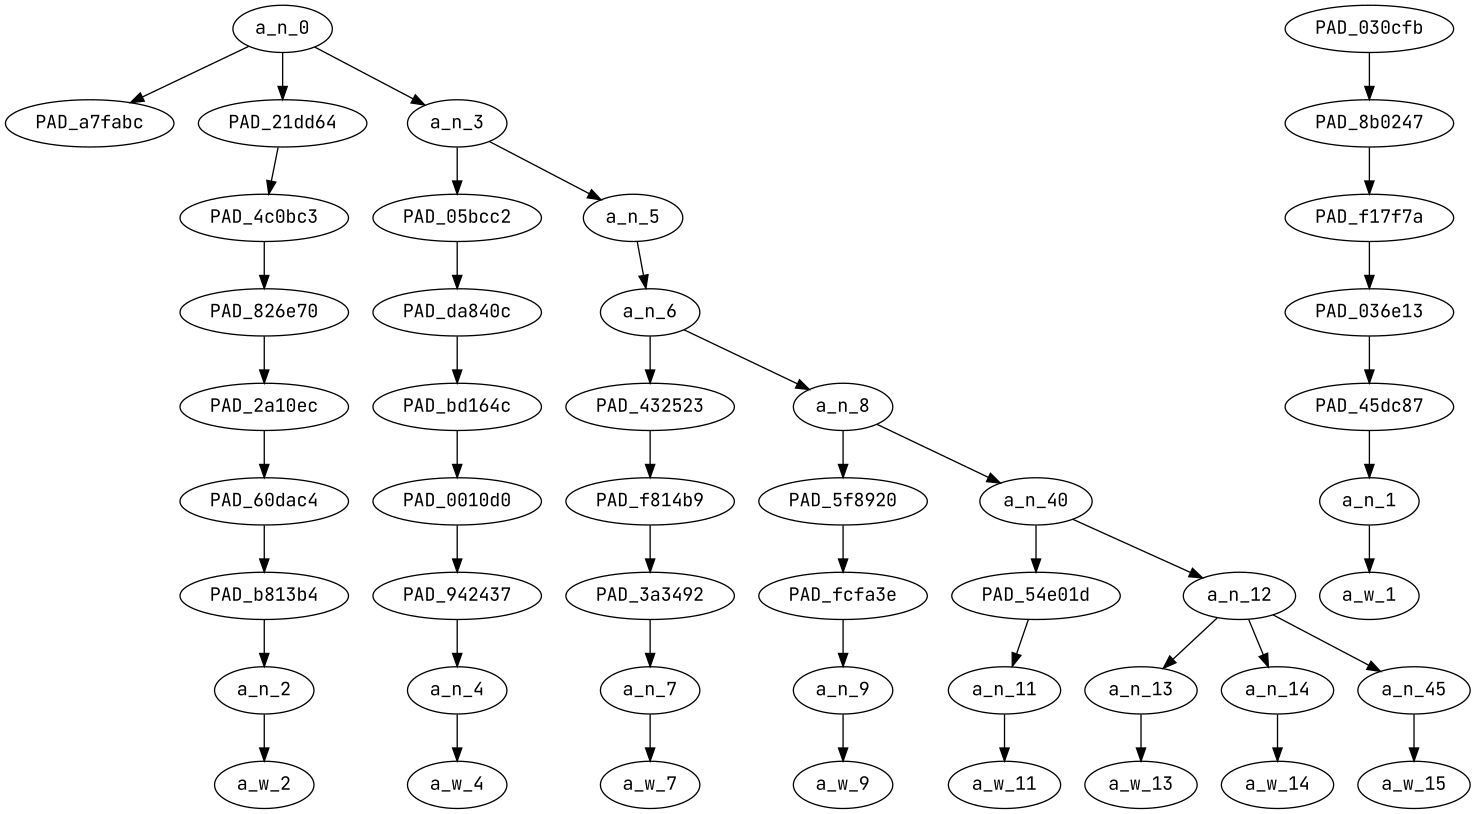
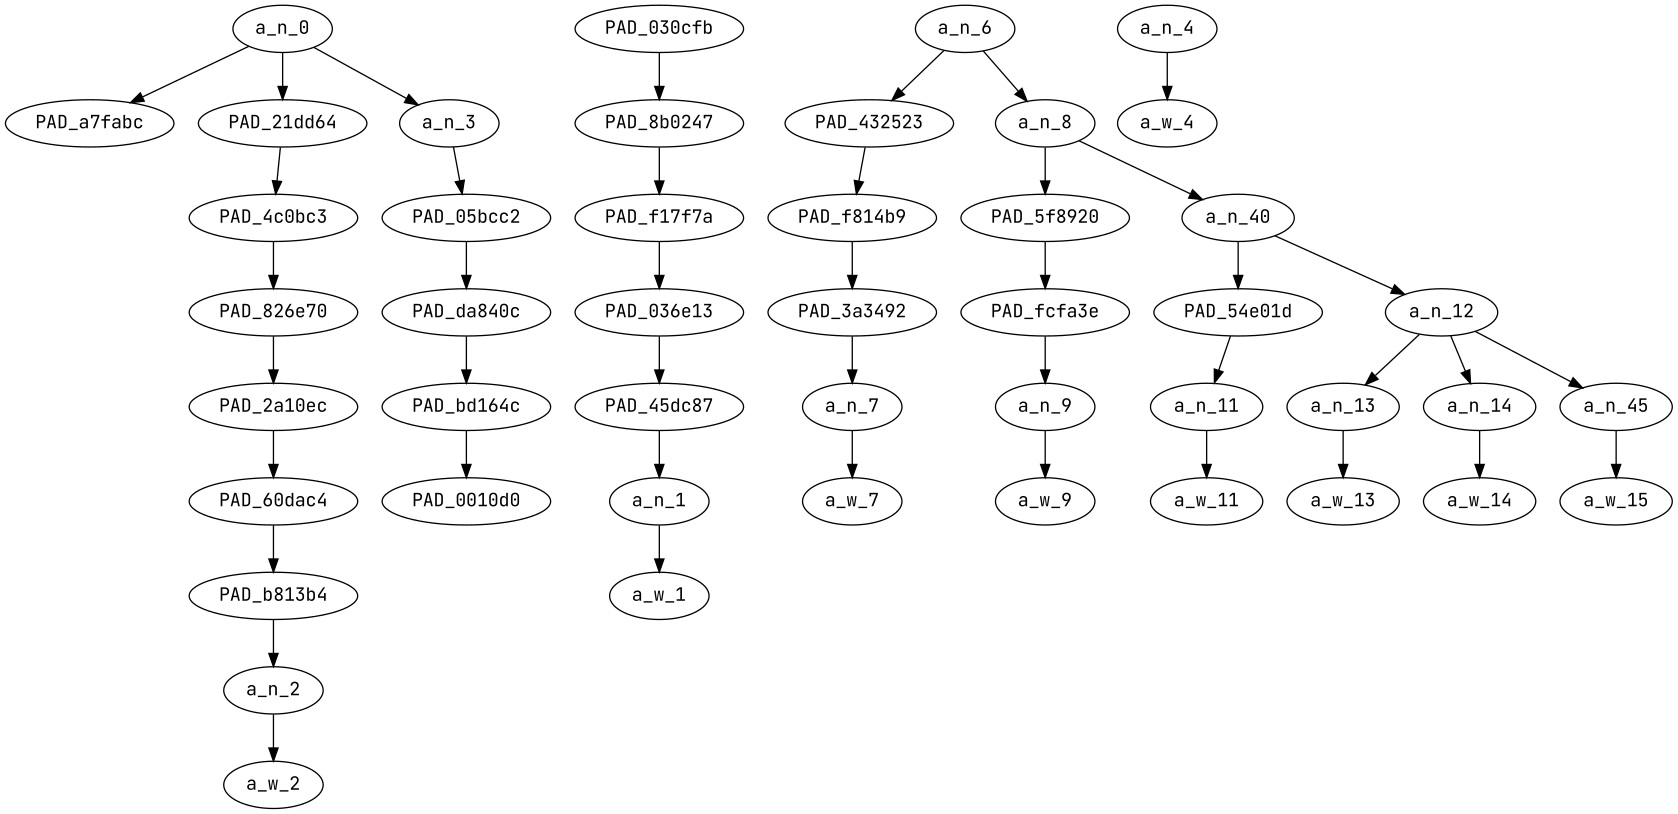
node "a_n_5": removed
node "PAD_942437": removed
